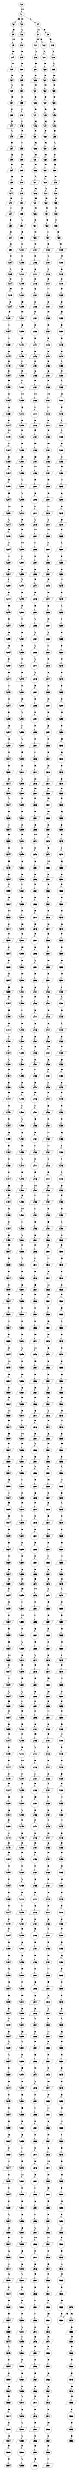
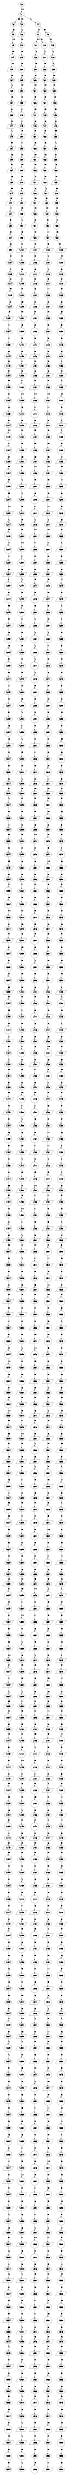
edge "S943" -> "S938": reversed
